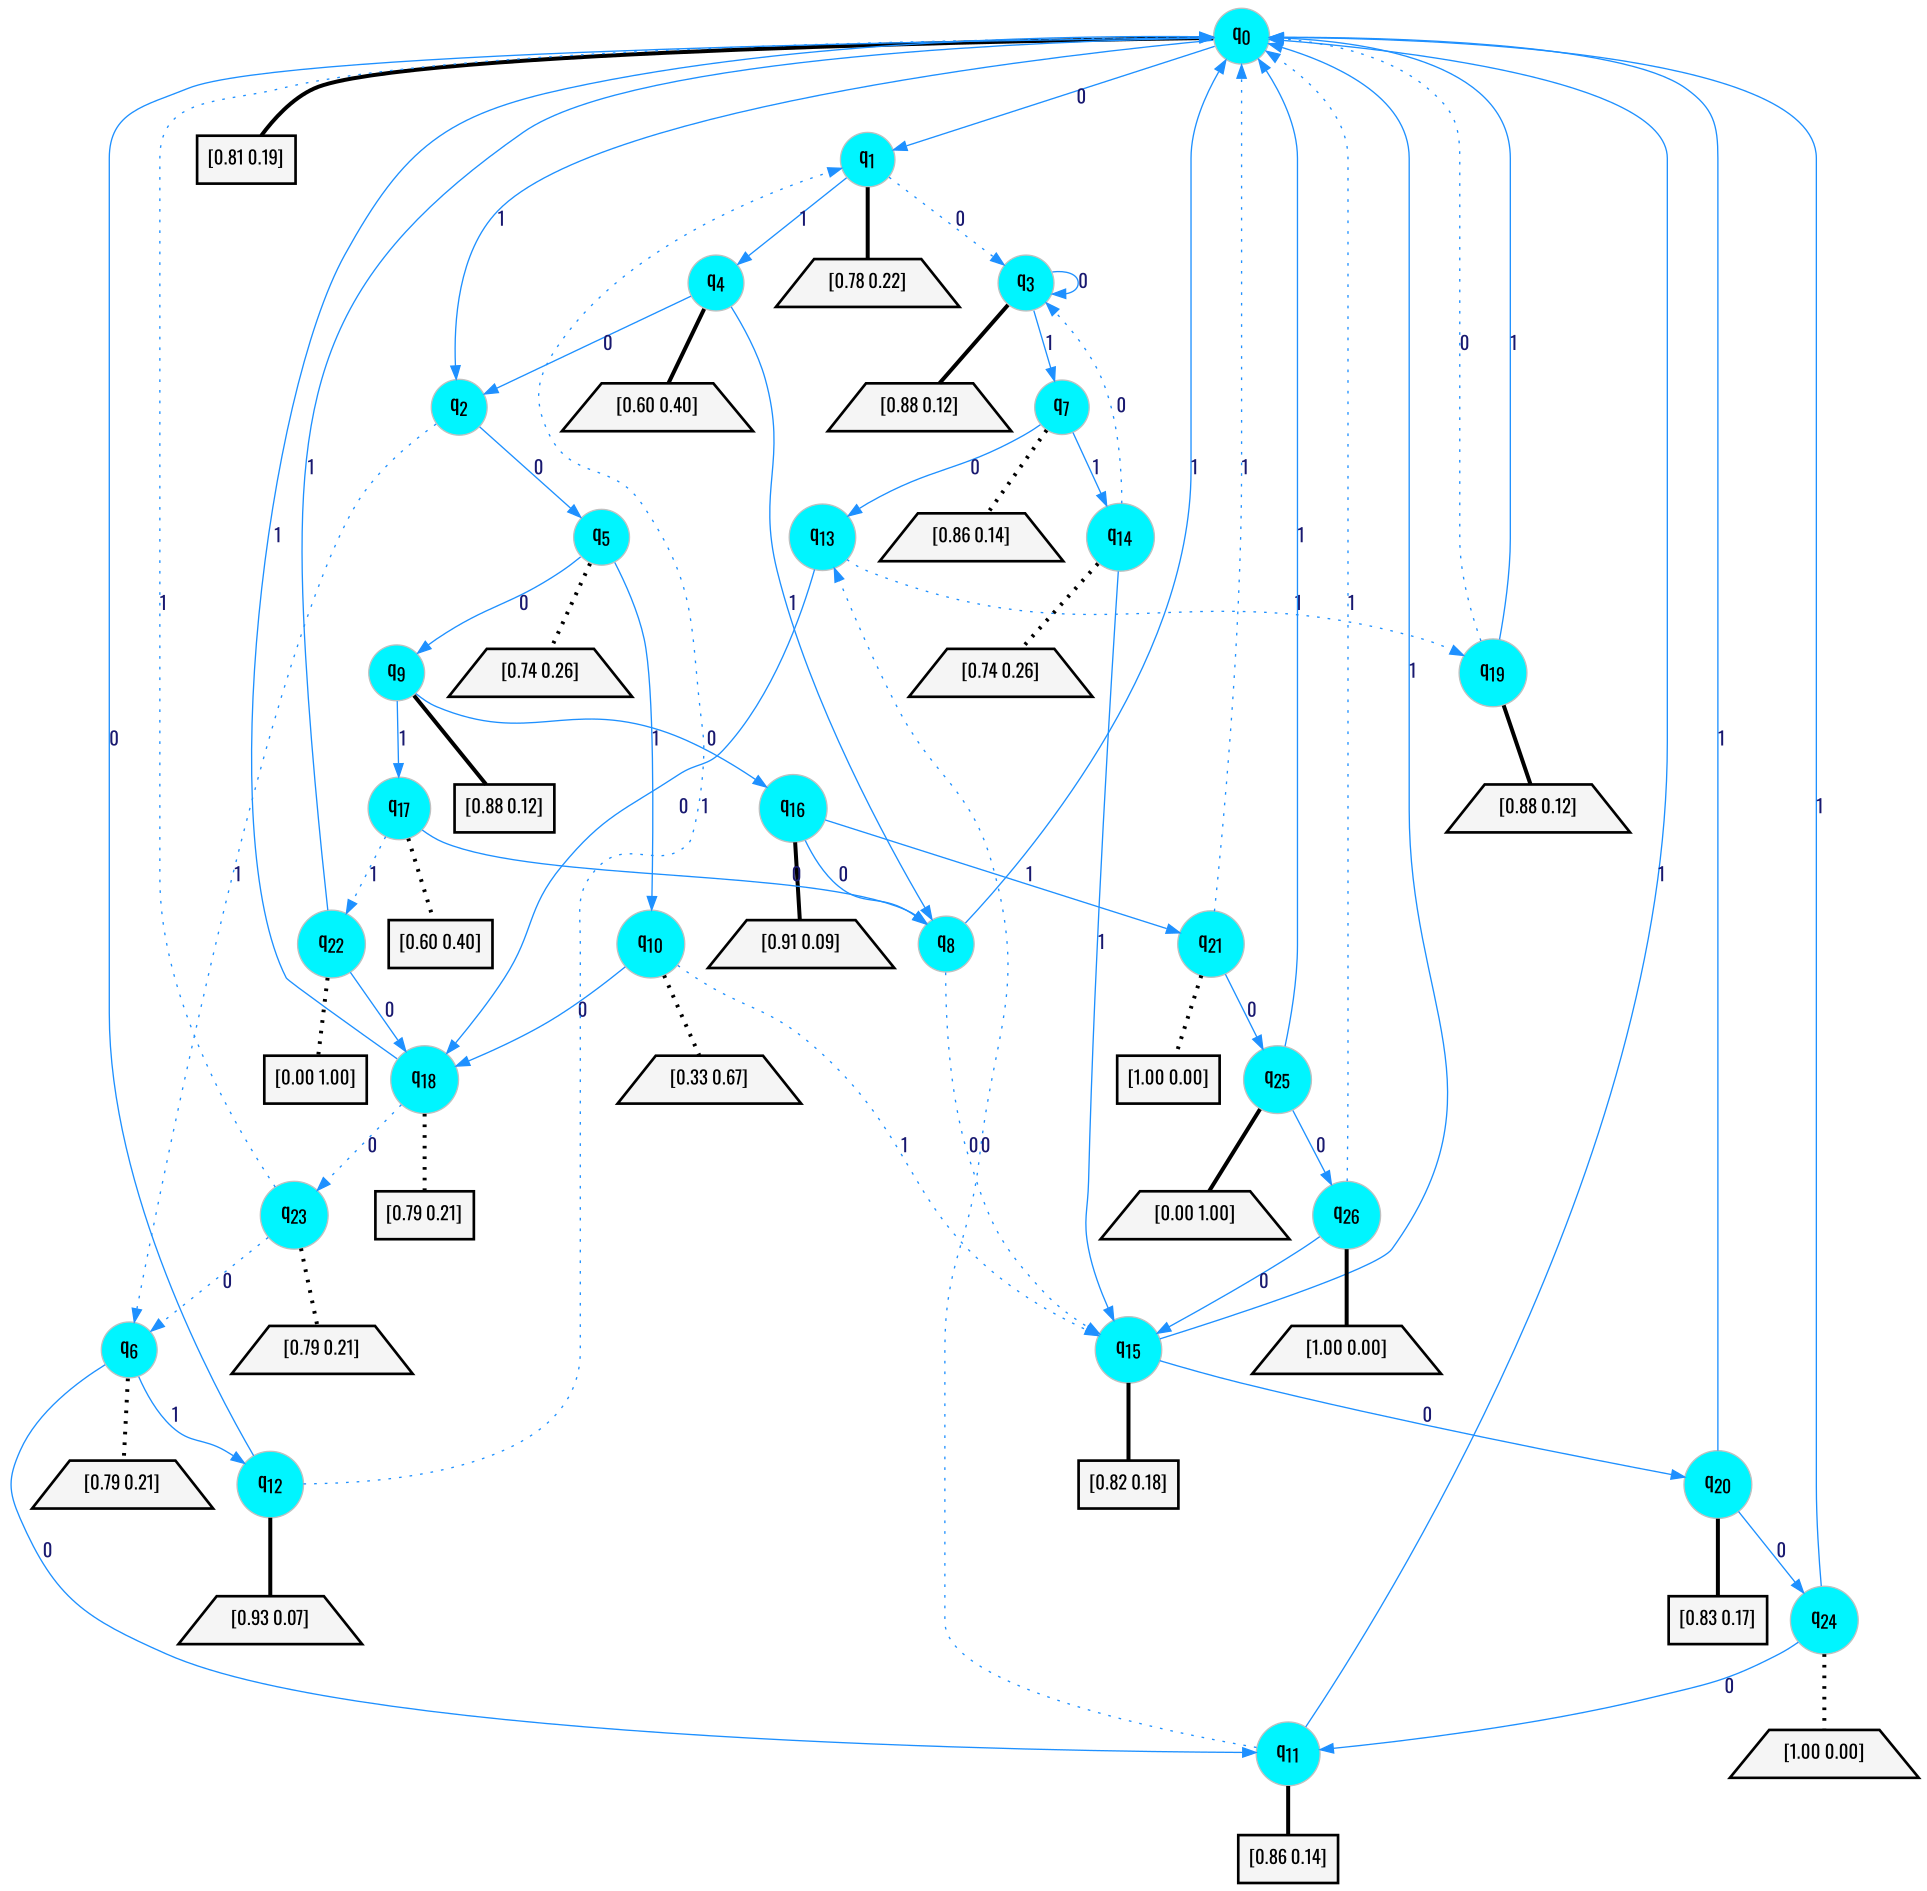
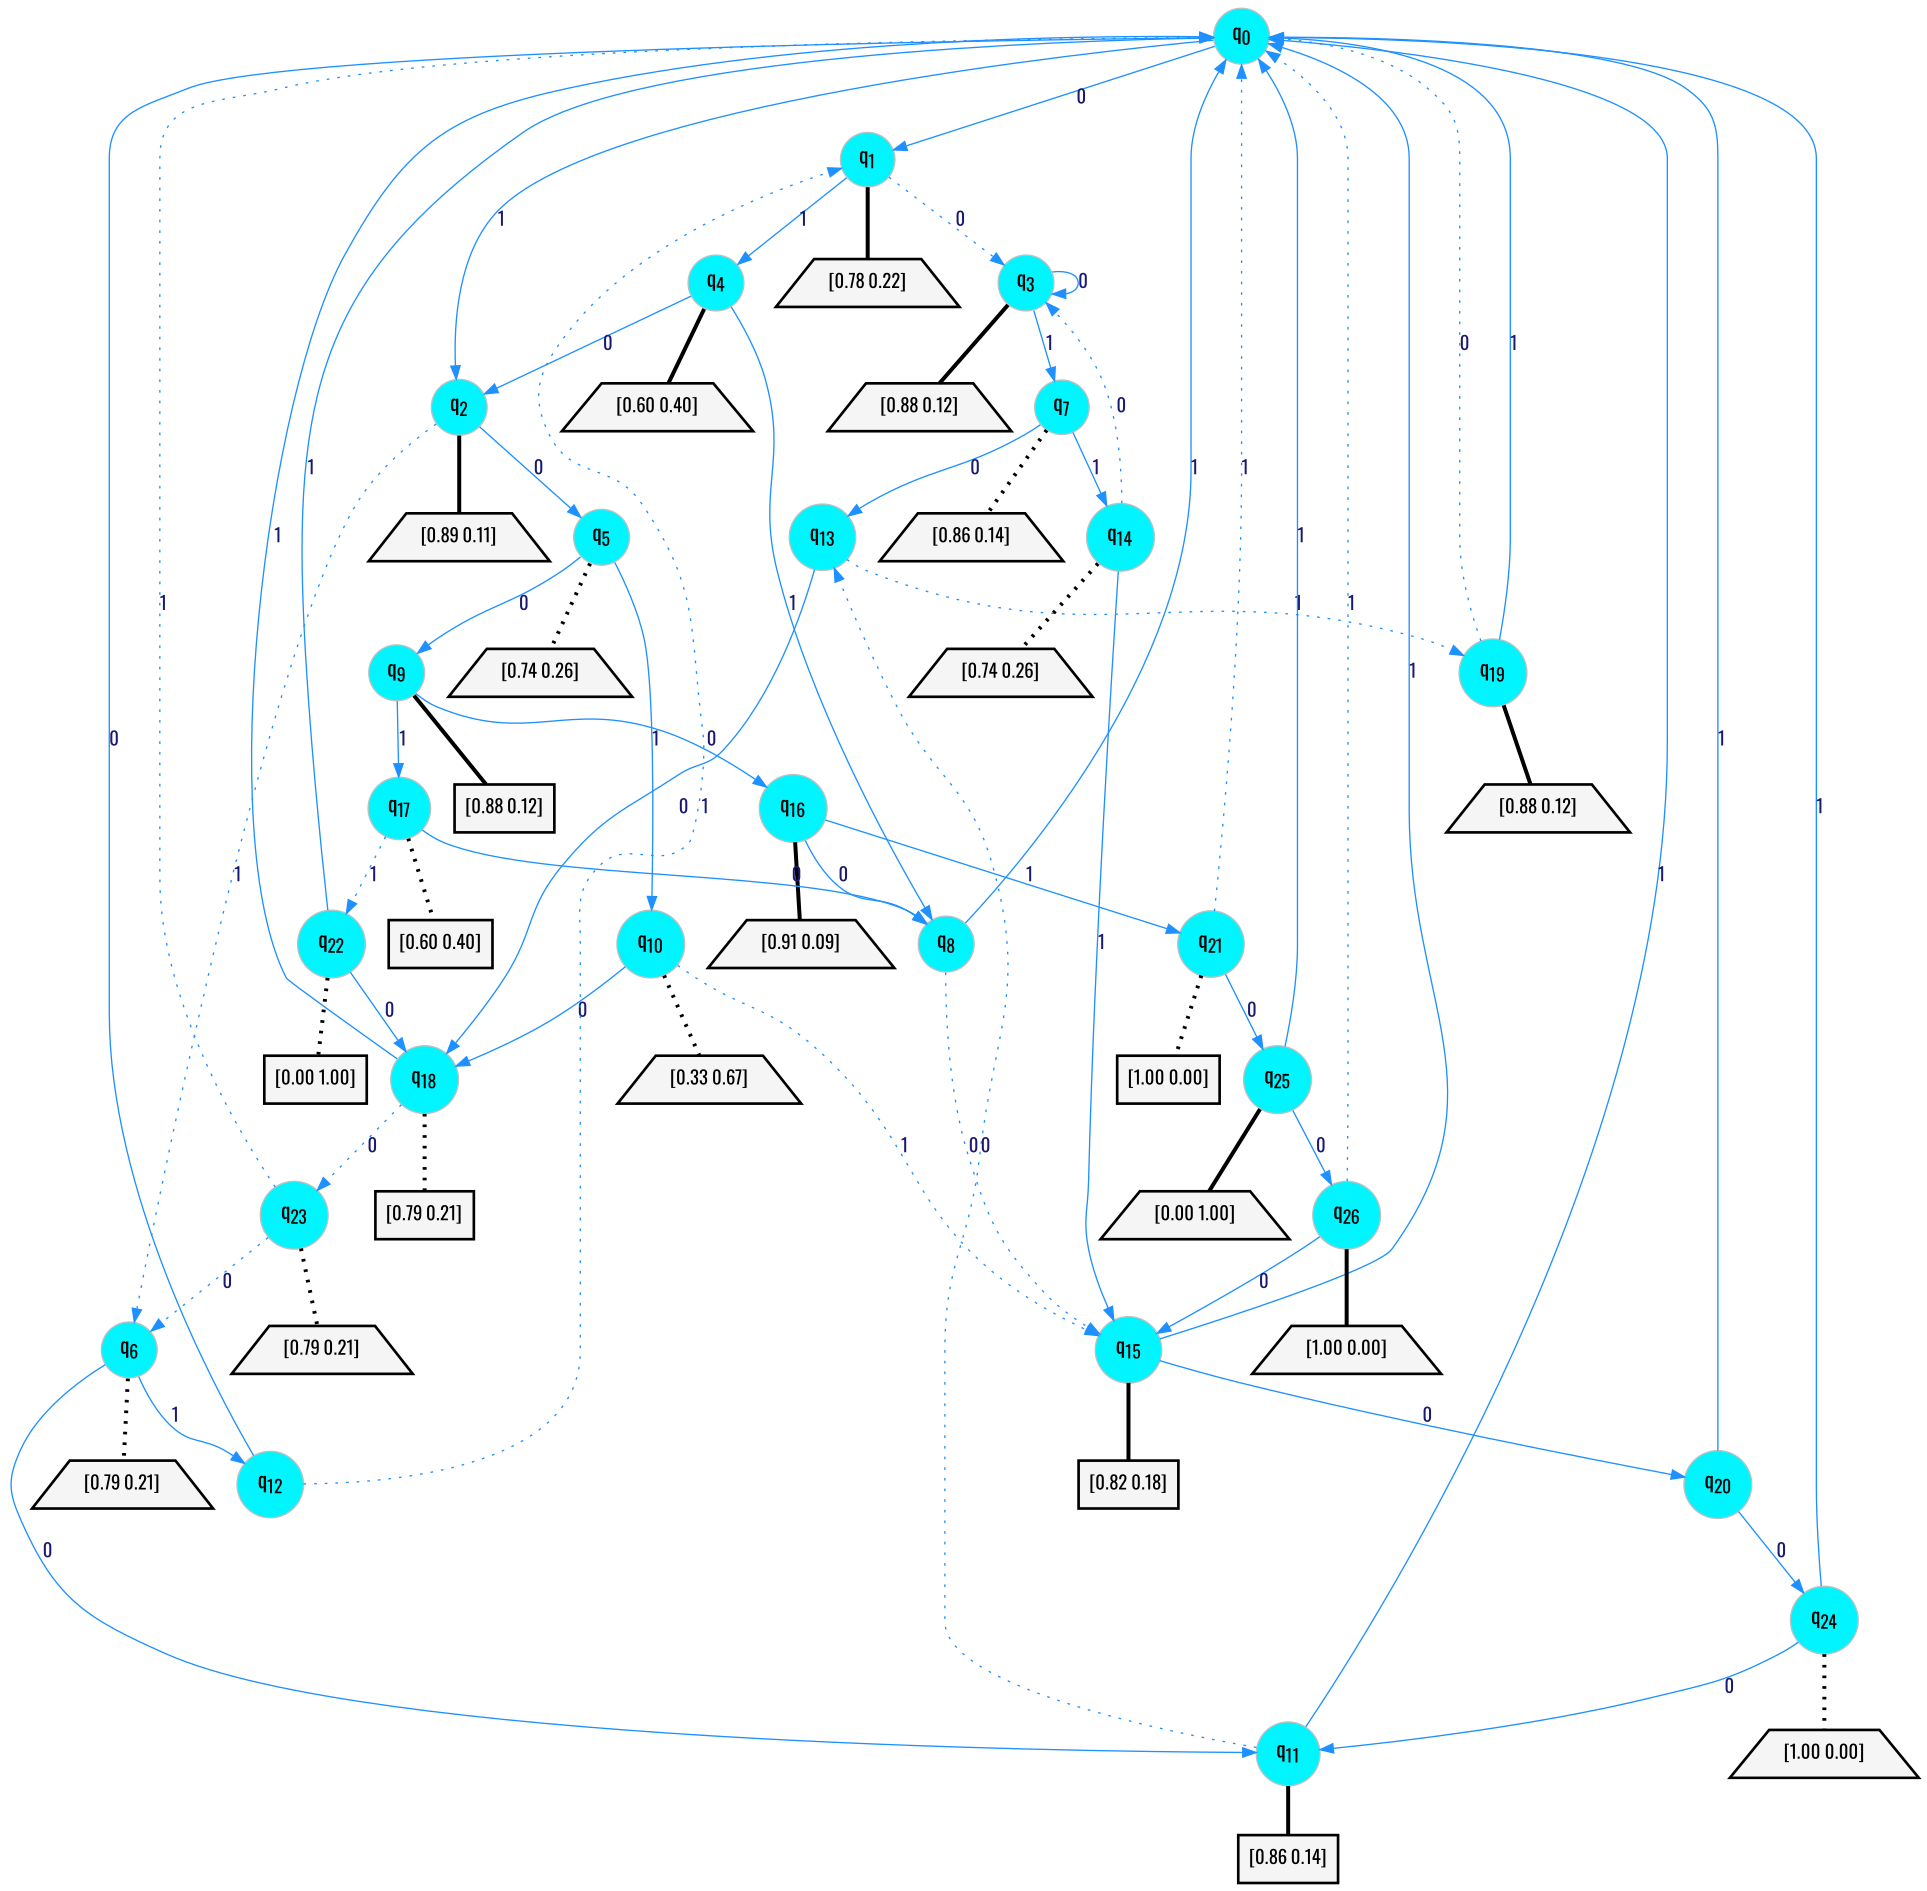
node "[0.81 0.19]": removed
node "[0.89 0.11]": added
node "[0.93 0.07]": removed
node "[0.83 0.17]": removed
